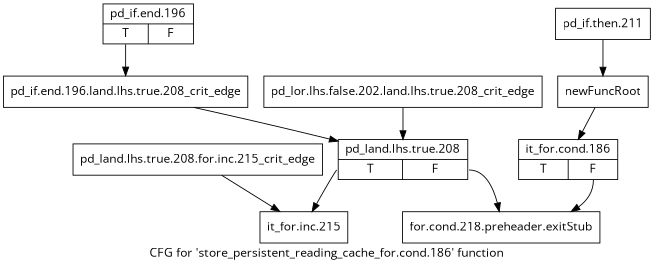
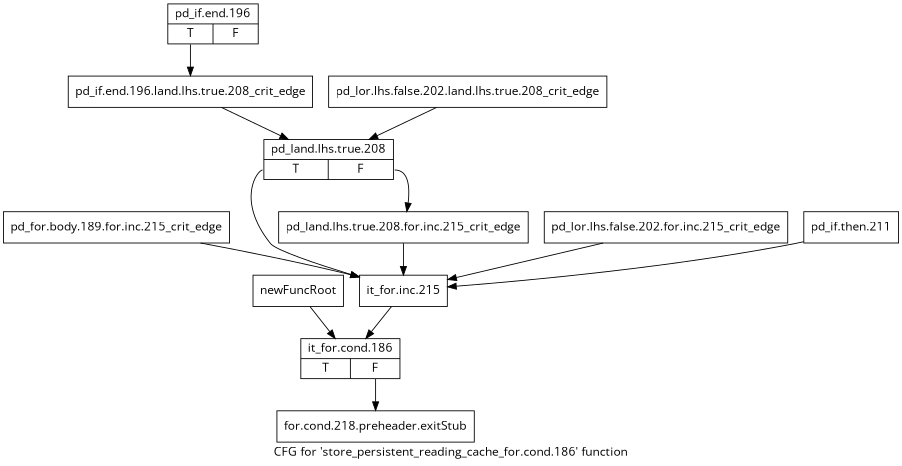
edge "pd_if.then.211" -> "newFuncRoot": now "pd_if.then.211" -> "it_for.inc.215"
edge "pd_land.lhs.true.208" -> "for.cond.218.preheader.exitStub": now "pd_land.lhs.true.208" -> "pd_land.lhs.true.208.for.inc.215_crit_edge"
node "pd_for.body.189.for.inc.215_crit_edge": added
node "pd_lor.lhs.false.202.for.inc.215_crit_edge": added
edge "it_for.inc.215" -> "it_for.cond.186": added
